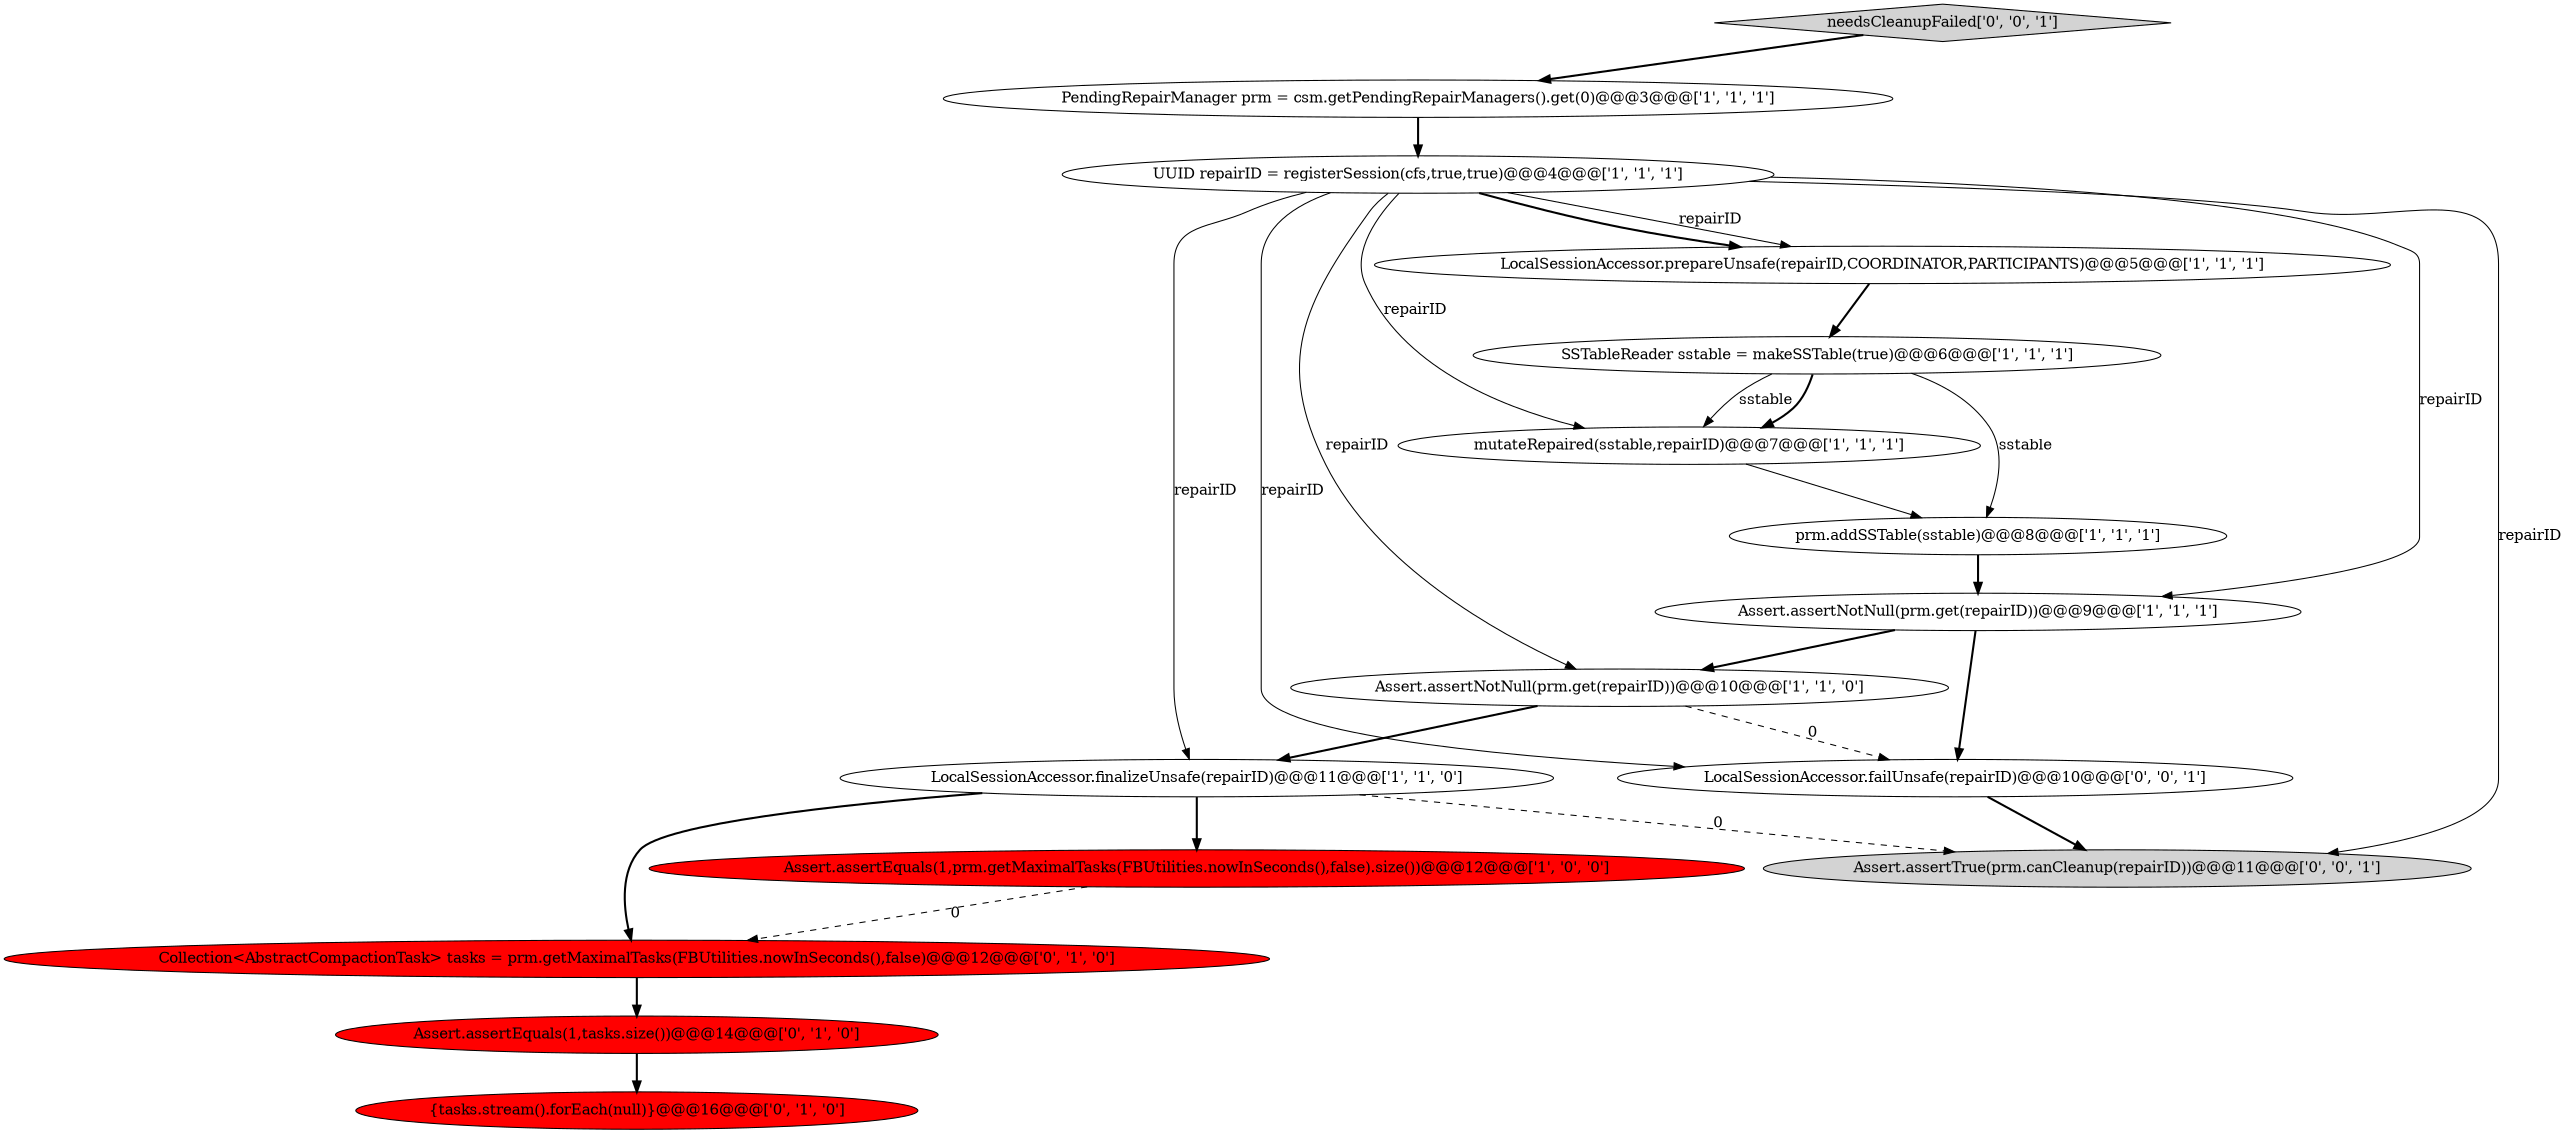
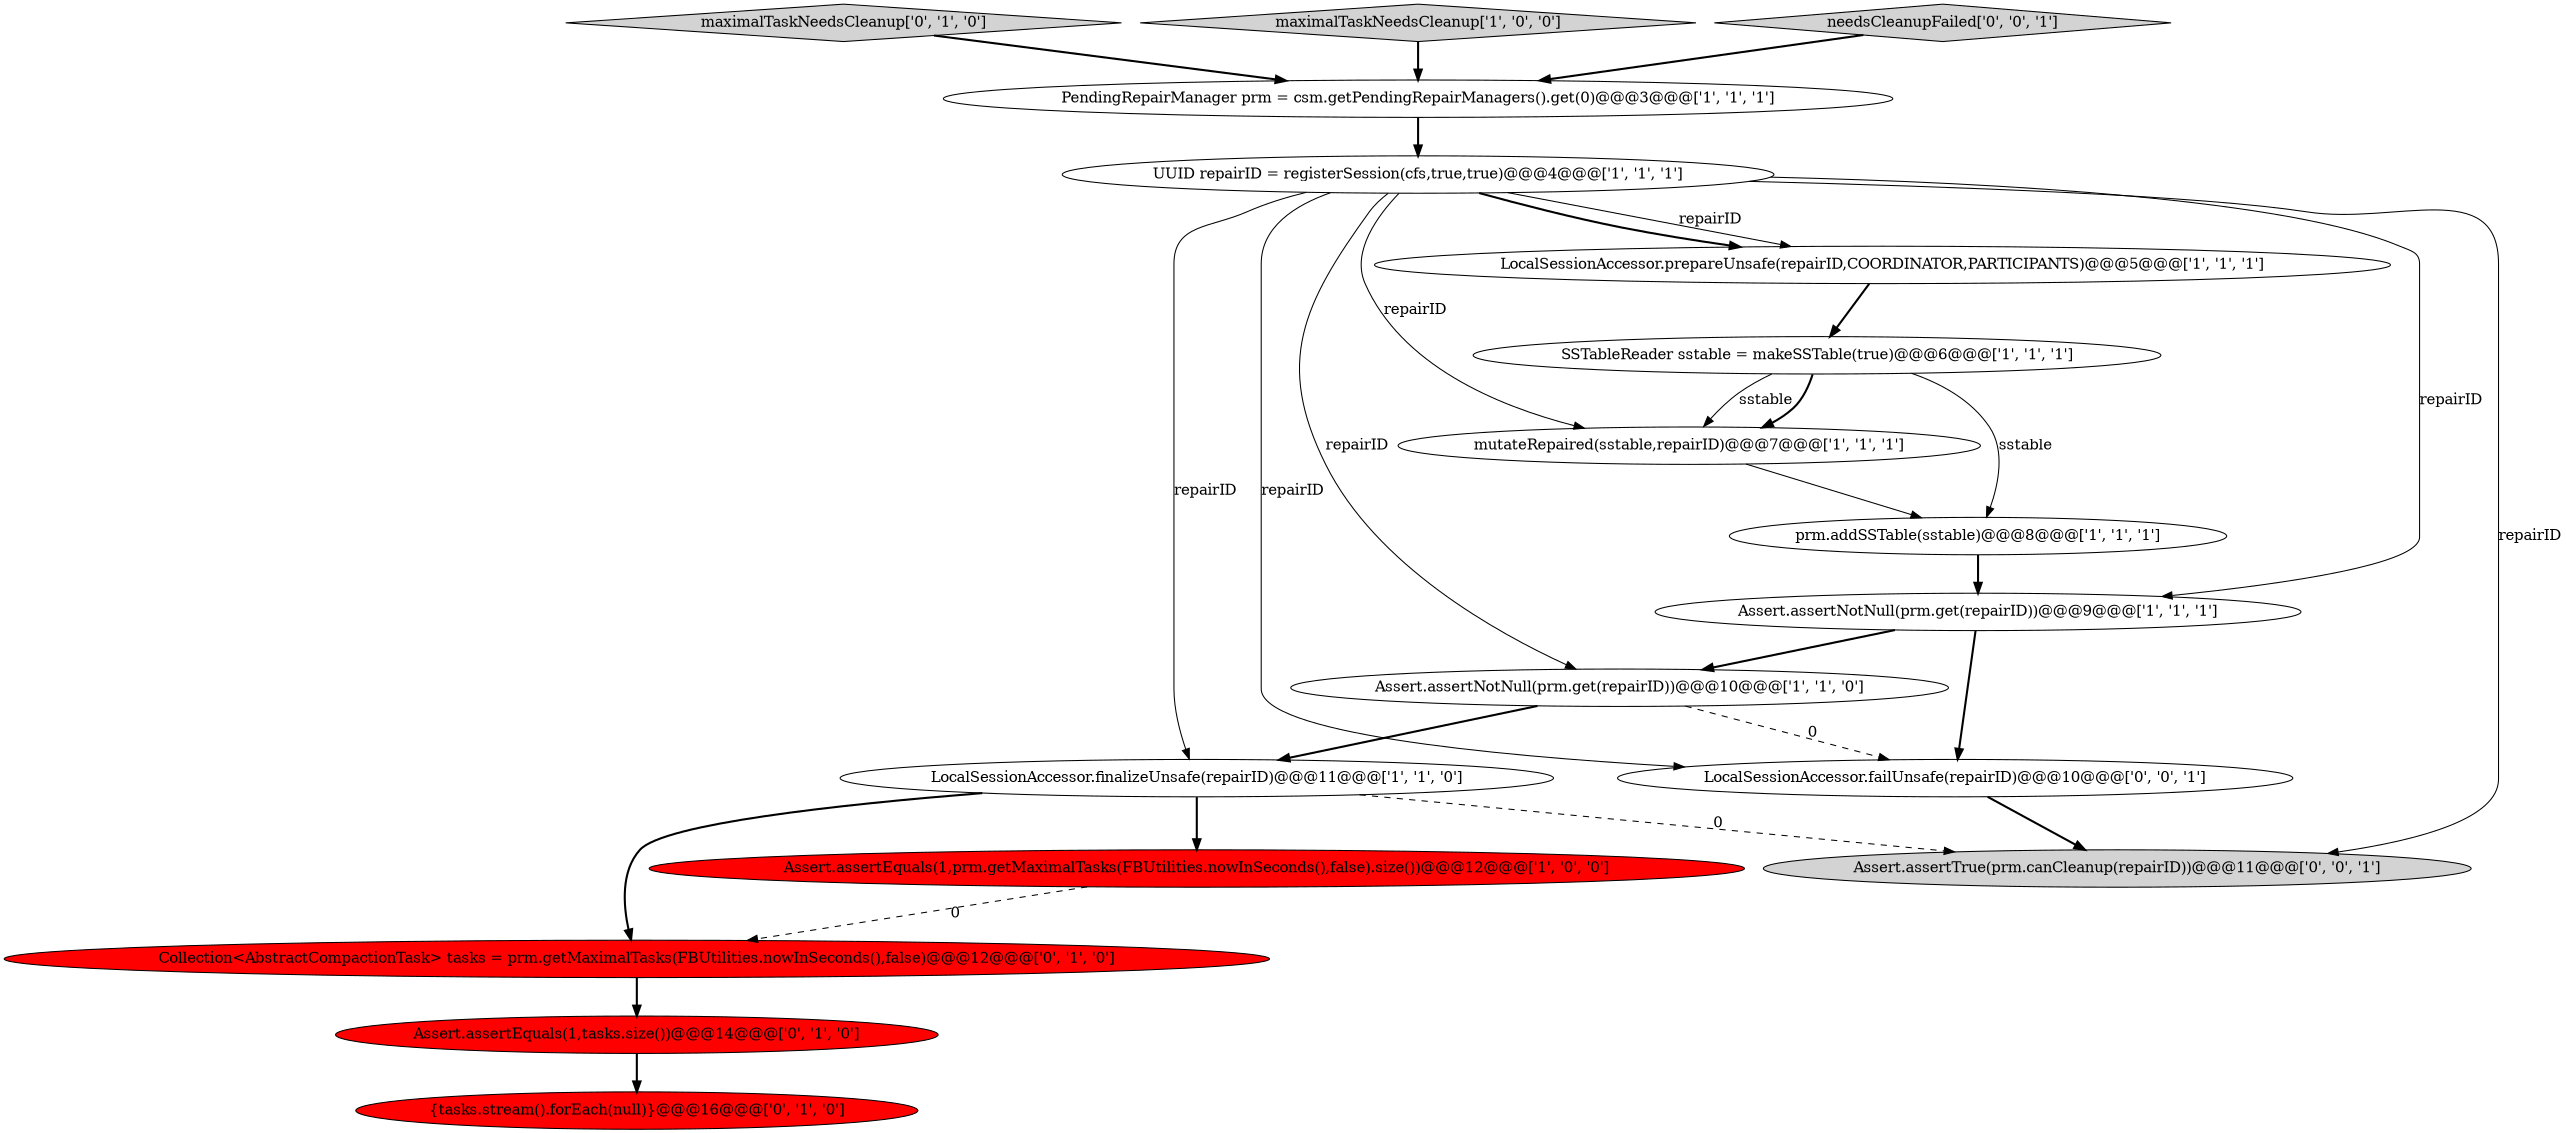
node "maximalTaskNeedsCleanup['0', '1', '0']": added
node "maximalTaskNeedsCleanup['1', '0', '0']": added
